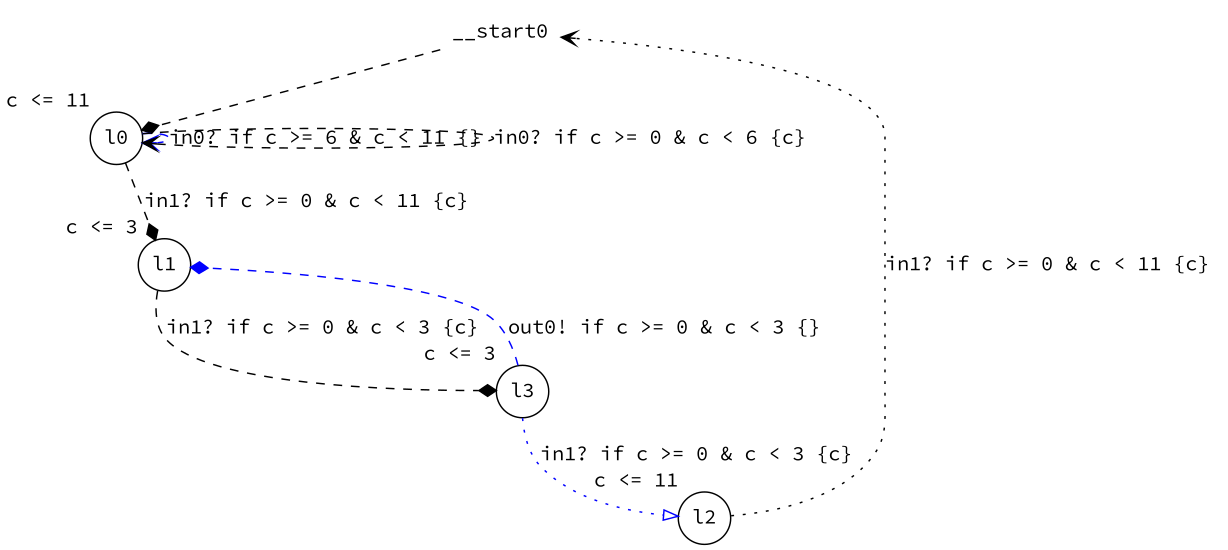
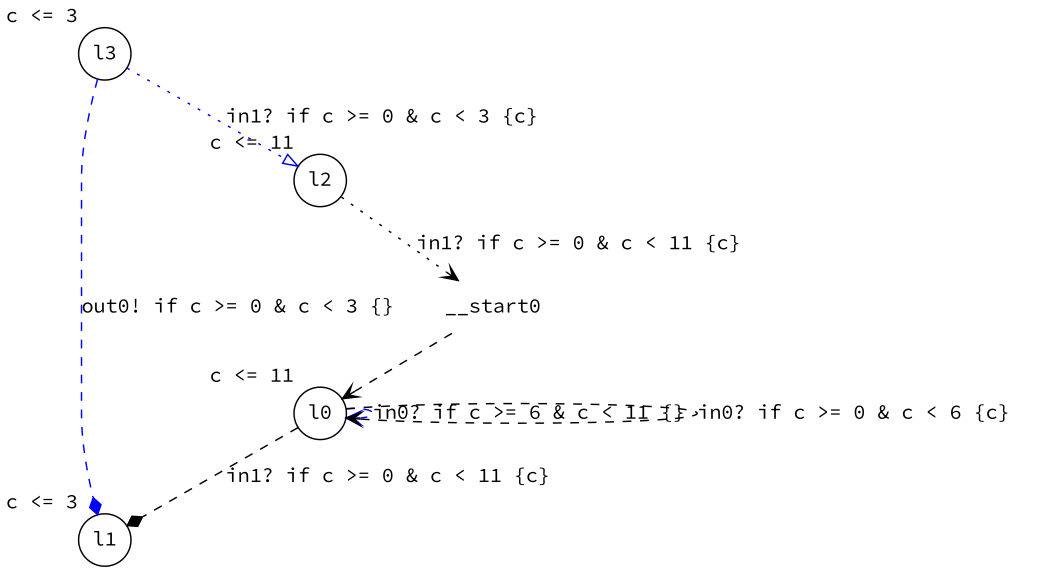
edge "__start0" -> "l0 c <= 11": arrowhead diamond -> vee
edge "l1 c <= 3" -> "l3 c <= 3": removed, label "in1? if c >= 0 & c < 3 {c}"
